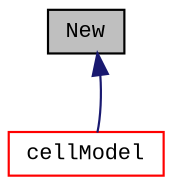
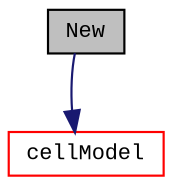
edge "cellModel" -> "New": reversed
